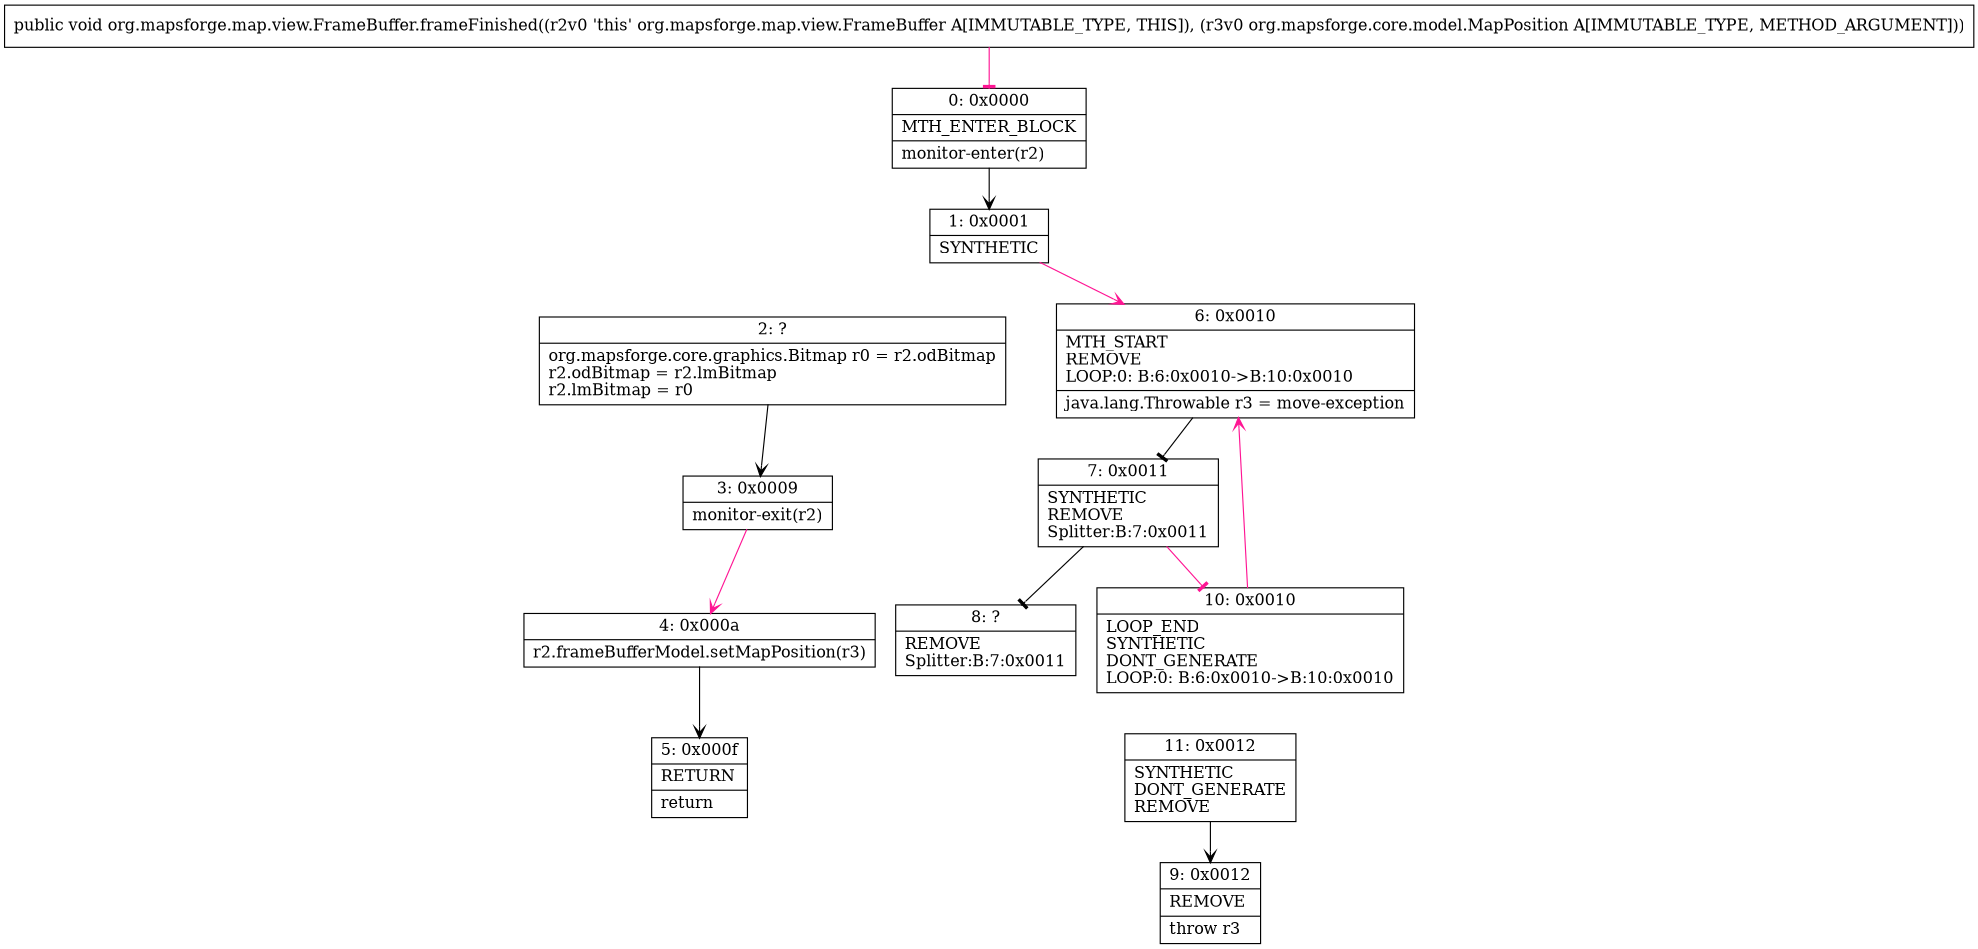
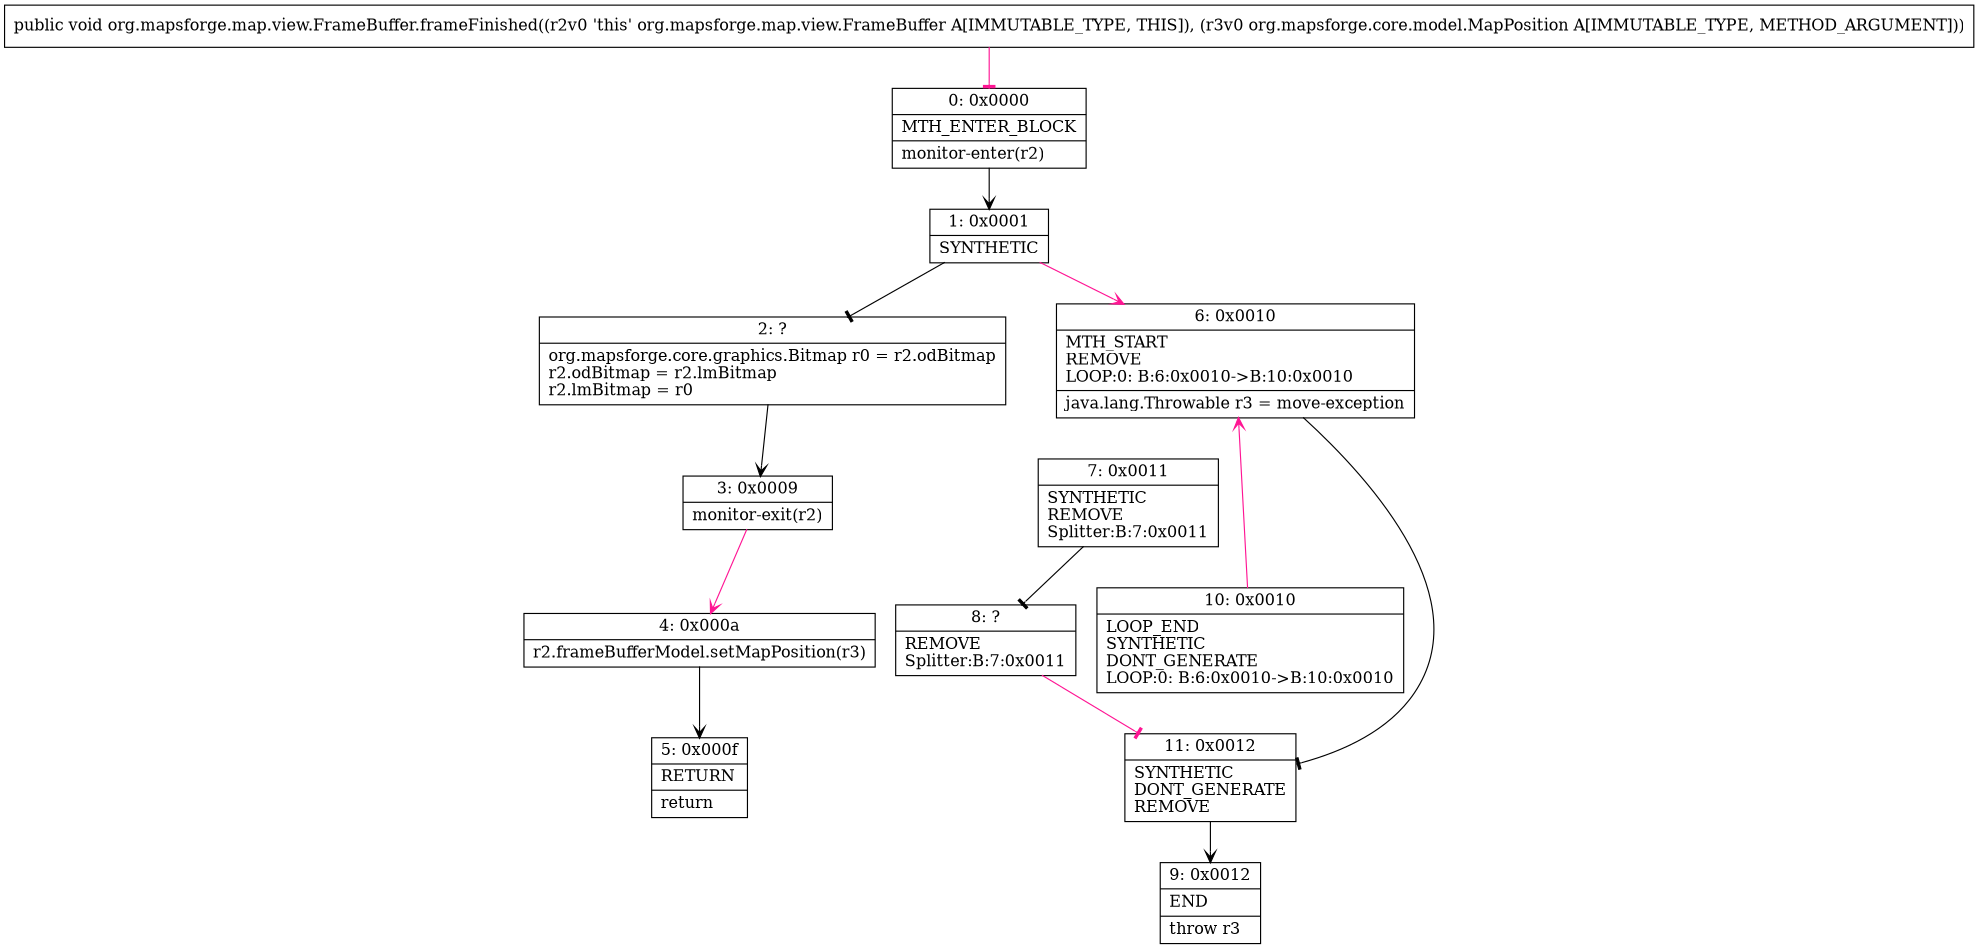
edge "1: 0x0001" -> "2: ?": added
edge "6: 0x0010" -> "7: 0x0011": now "6: 0x0010" -> "11: 0x0012"
edge "7: 0x0011" -> "10: 0x0010": removed
edge "8: ?" -> "11: 0x0012": added
node "9: 0x0012": text "REMOVE" -> "END"
